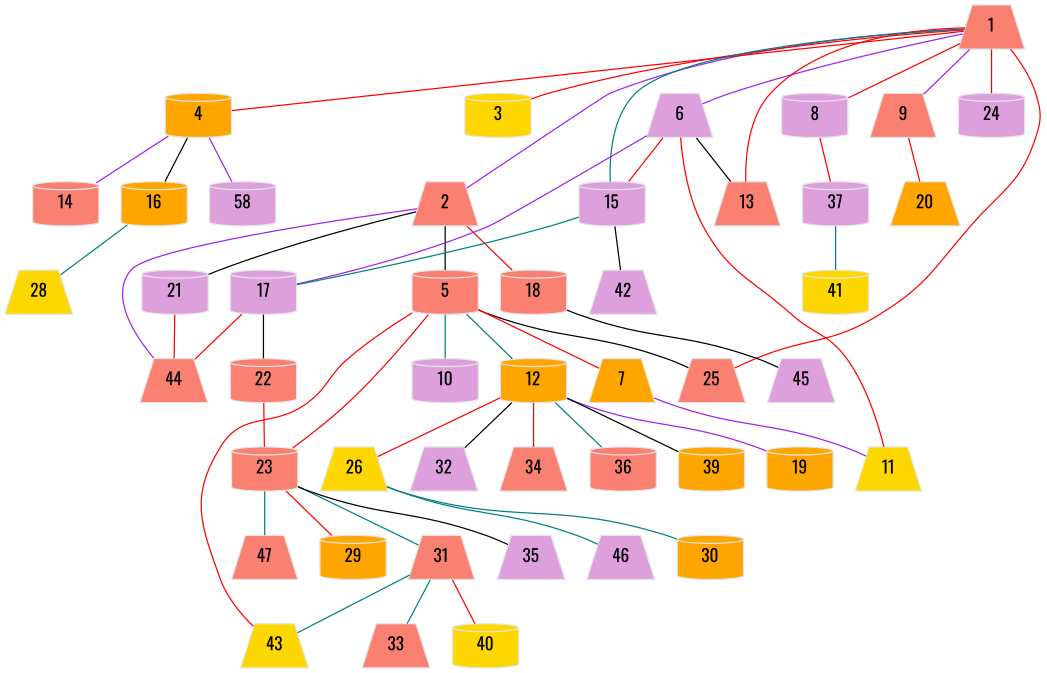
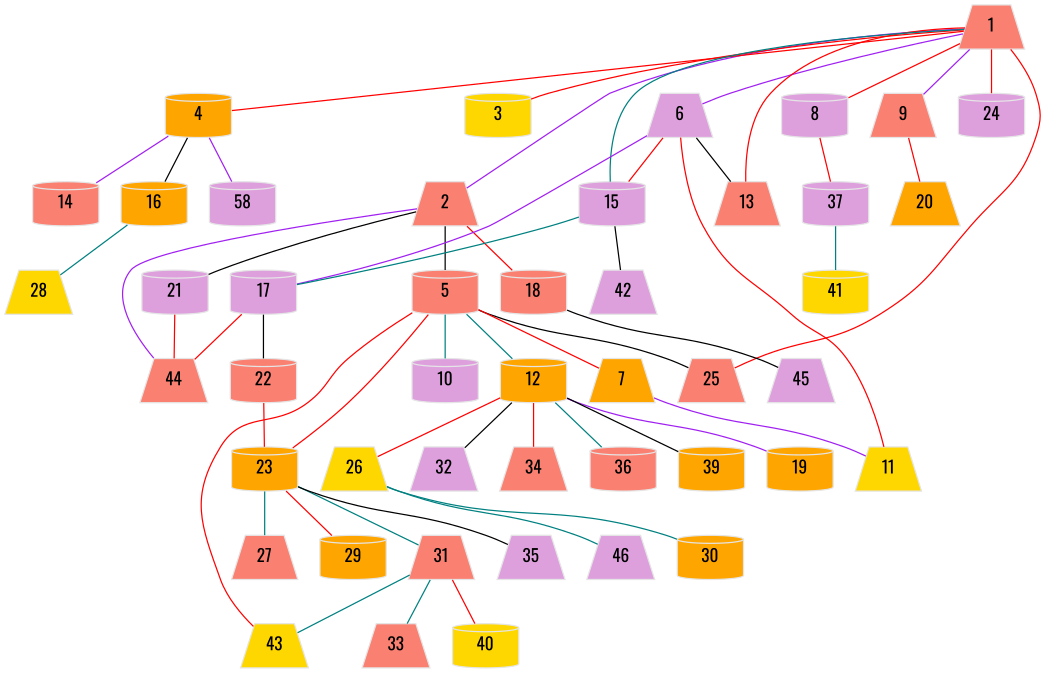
node "23": fillcolor salmon -> orange
node "47": label "47" -> "27"
